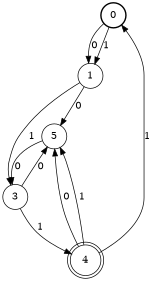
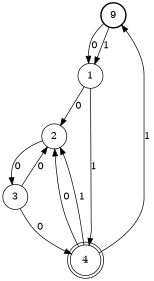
node "0": label "0" -> "9"
edge "1" -> "3": now "1" -> "4"
node "5": label "5" -> "2"
edge "3" -> "4": label "1" -> "0"
